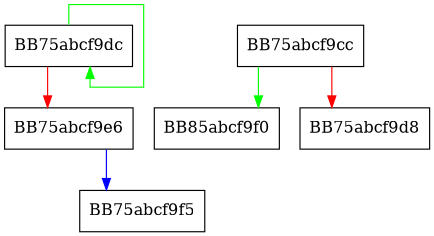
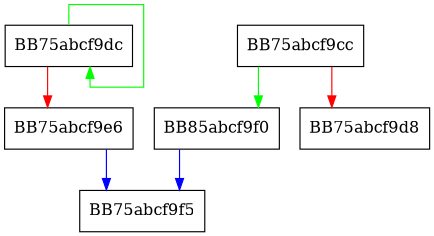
edge "BB85abcf9f0" -> "BB75abcf9f5": added
